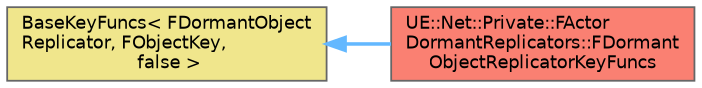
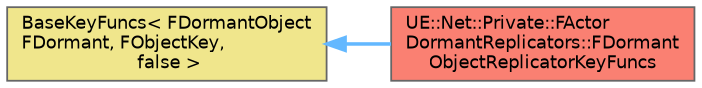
node "BaseKeyFuncs< FDormantObject Replicator, FObjectKey, false >": label "BaseKeyFuncs< FDormantObject Replicator, FObjectKey, false >" -> "BaseKeyFuncs< FDormantObject FDormant, FObjectKey, false >"
